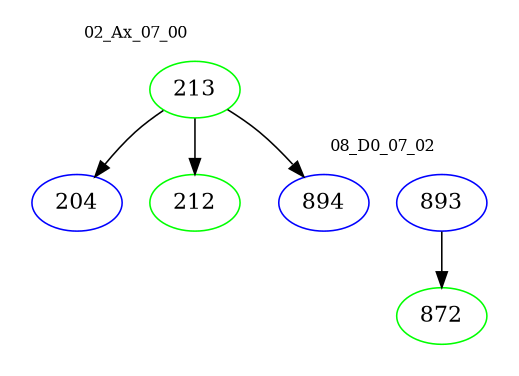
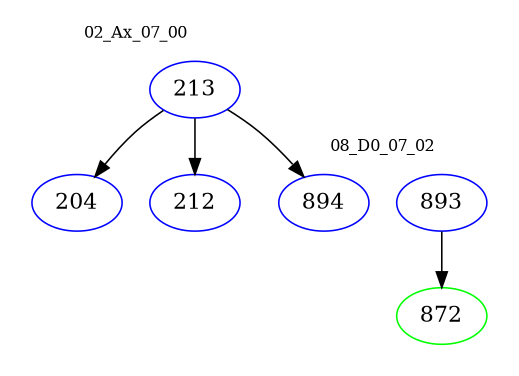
node "213": color green -> blue
node "212": color green -> blue
